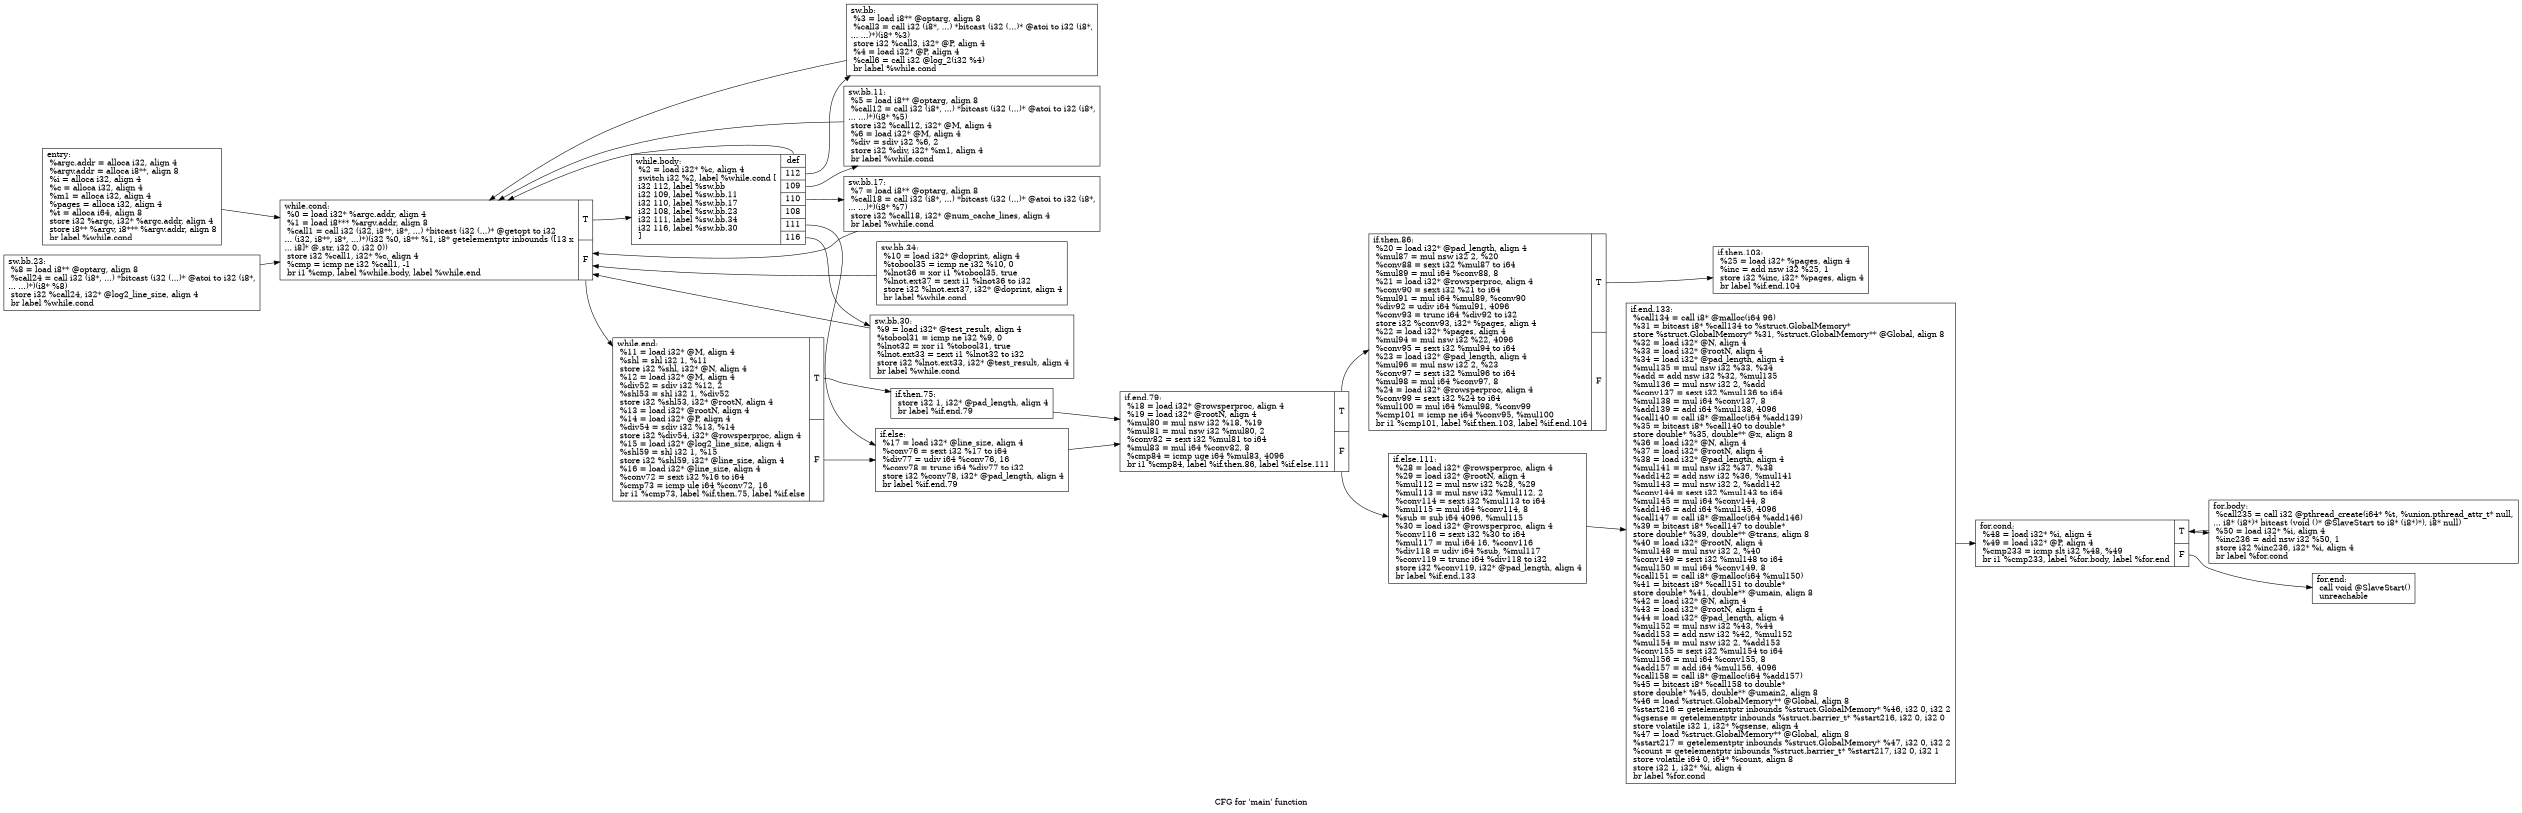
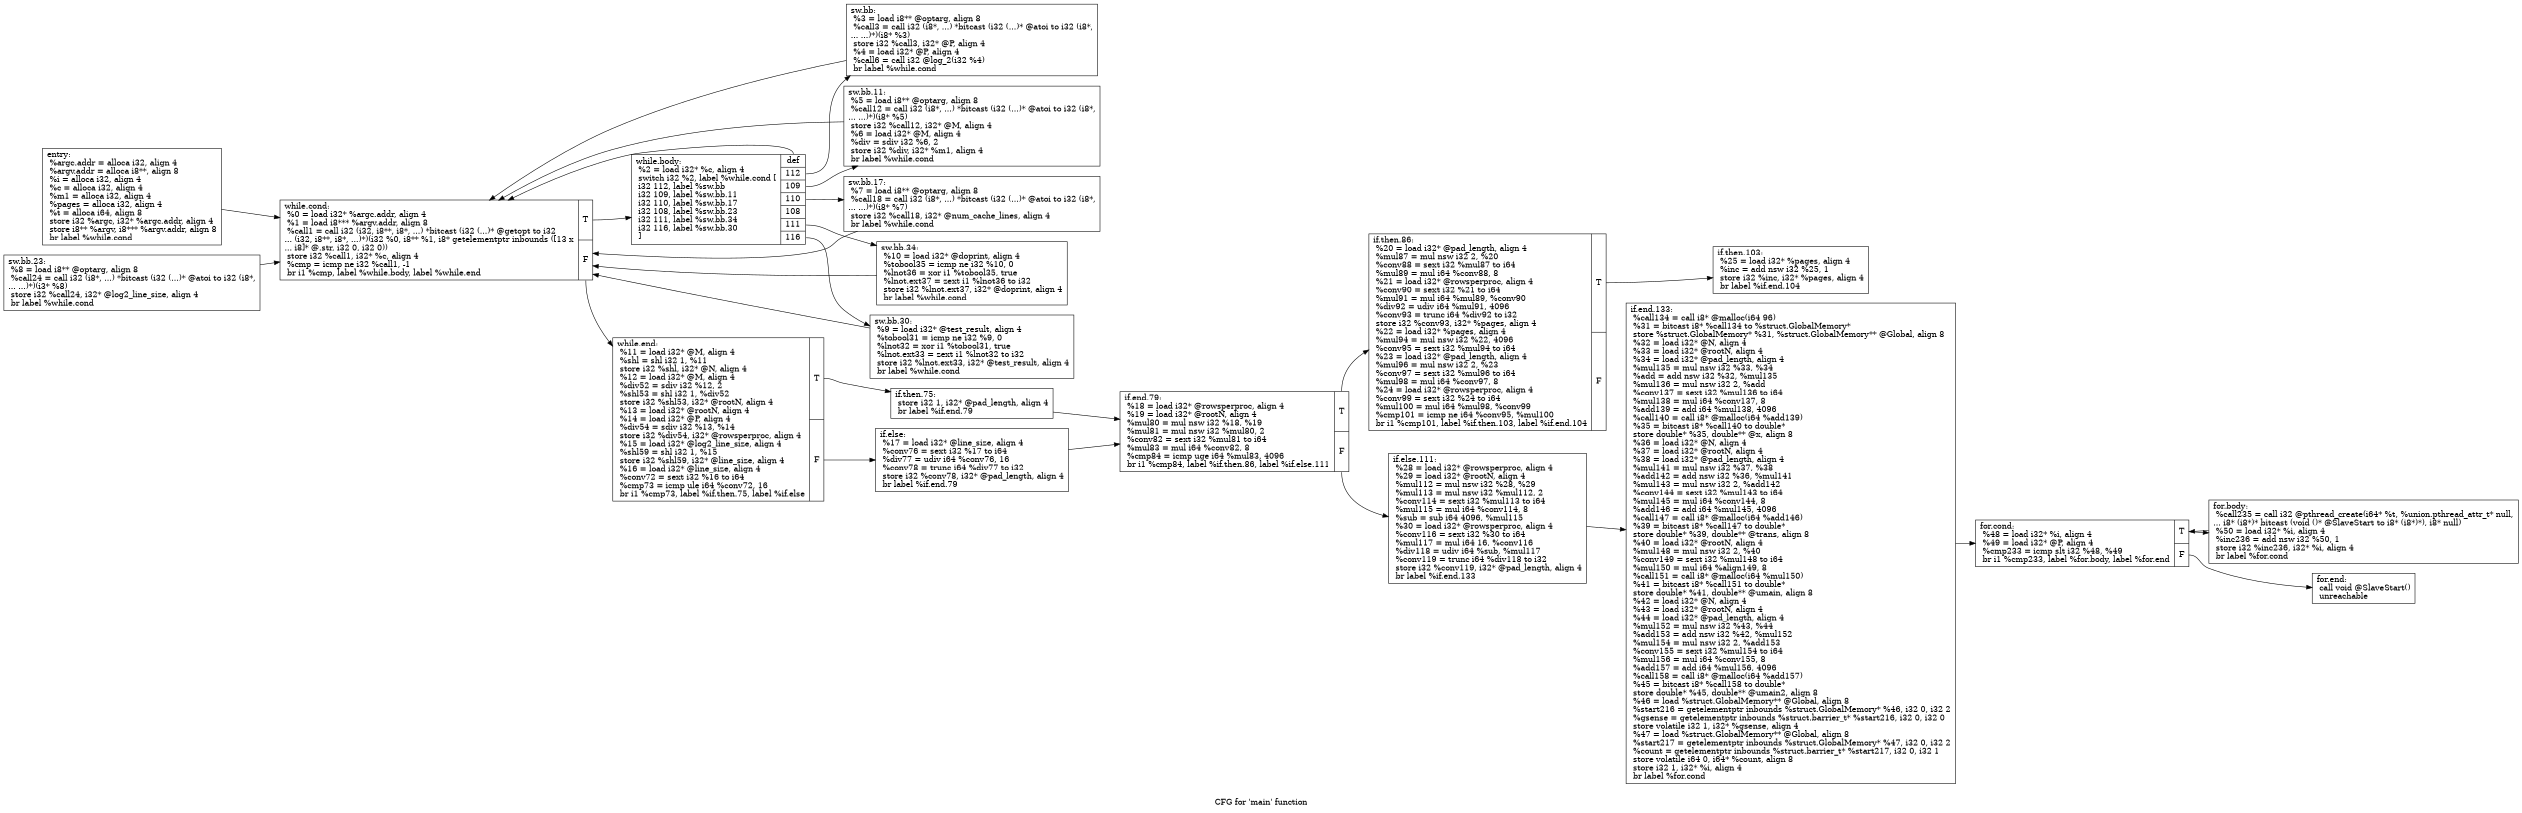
node "sw.bb.23:": text "... ...)*)(i8* %8)" -> "... ...)*)(i3* %8)"
edge "while.body:" -> "if.else:": now "while.body:" -> "sw.bb.34:"
node "if.end.133:": text "%mul150 = mul i64 %conv149, 8" -> "%mul150 = mul i64 %align149, 8"
